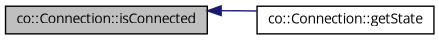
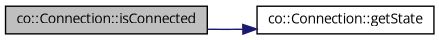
edge "co::Connection::getState" -> "co::Connection::isConnected": reversed
